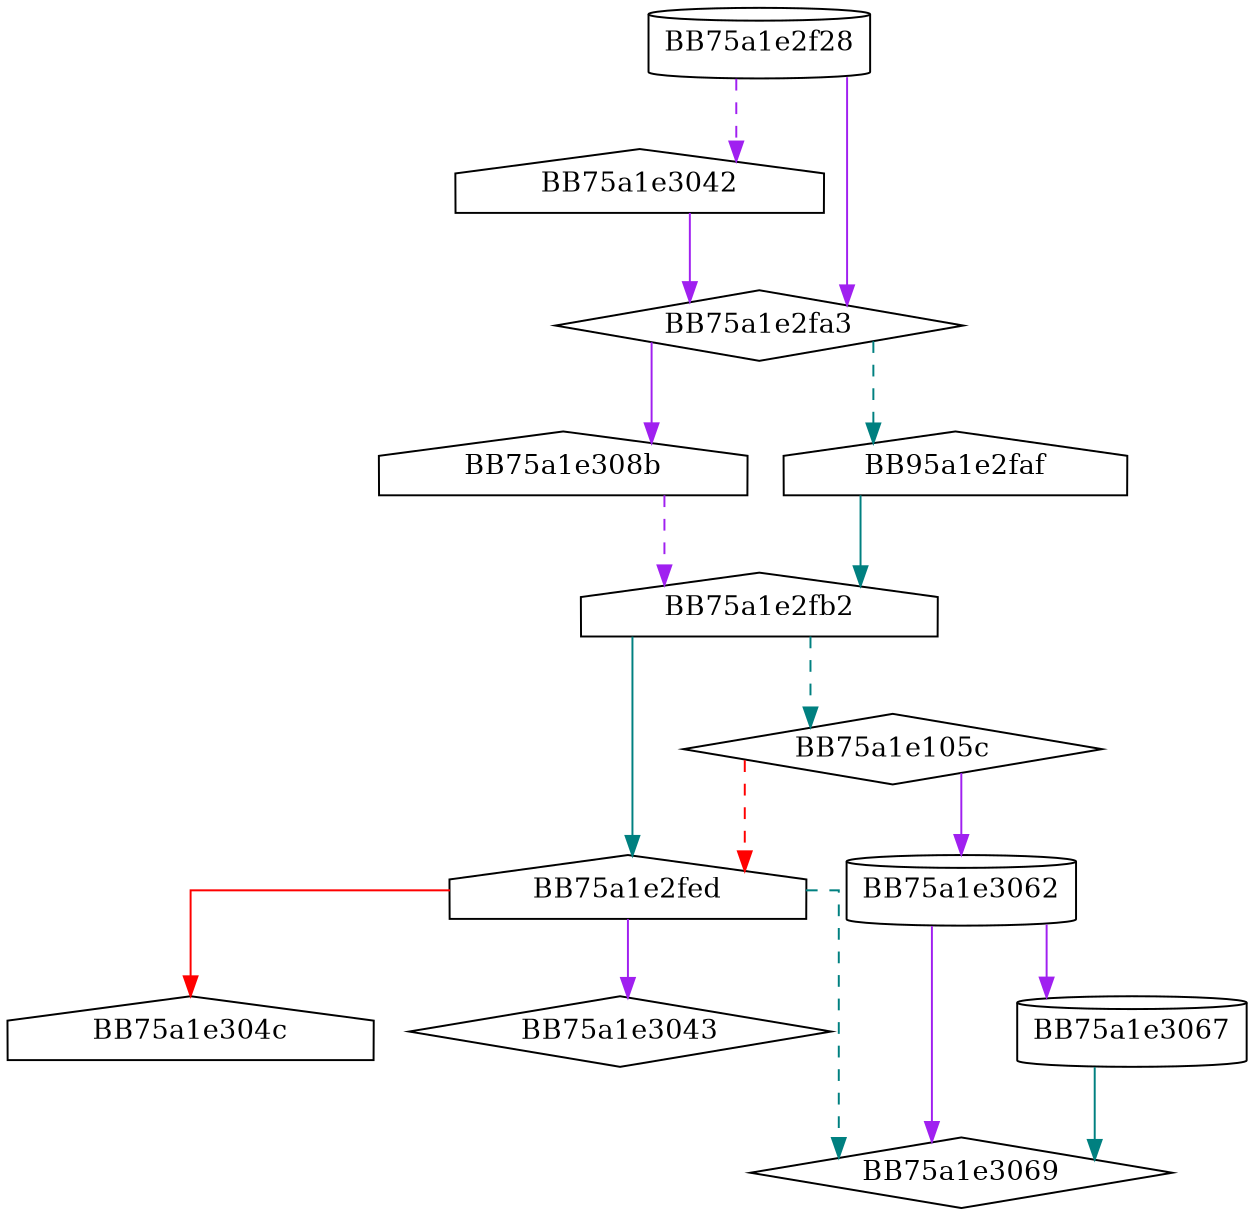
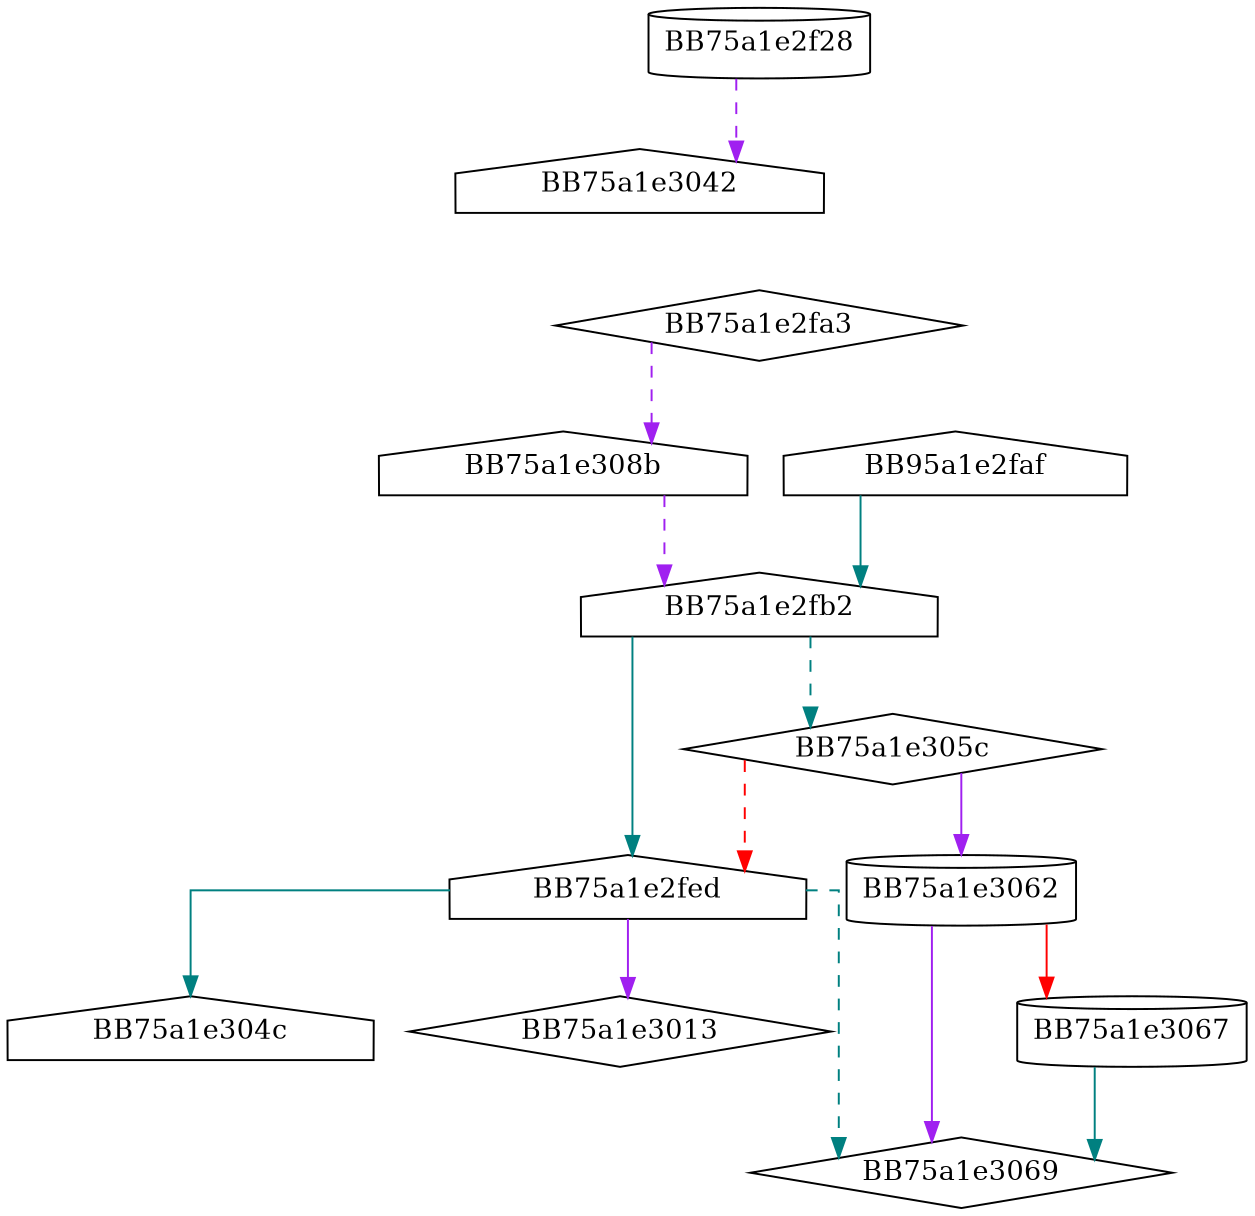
edge "BB75a1e2f28" -> "BB75a1e2fa3": removed
edge "BB75a1e3042" -> "BB75a1e2fa3": removed
edge "BB75a1e2fa3" -> "BB95a1e2faf": removed
edge "BB75a1e2fa3" -> "BB75a1e308b": style solid -> dashed
node "BB75a1e105c": label "BB75a1e105c" -> "BB75a1e305c"
edge "BB75a1e2fed" -> "BB75a1e304c": color red -> teal
edge "BB75a1e3062" -> "BB75a1e3067": color purple -> red
node "BB75a1e3043": label "BB75a1e3043" -> "BB75a1e3013"
